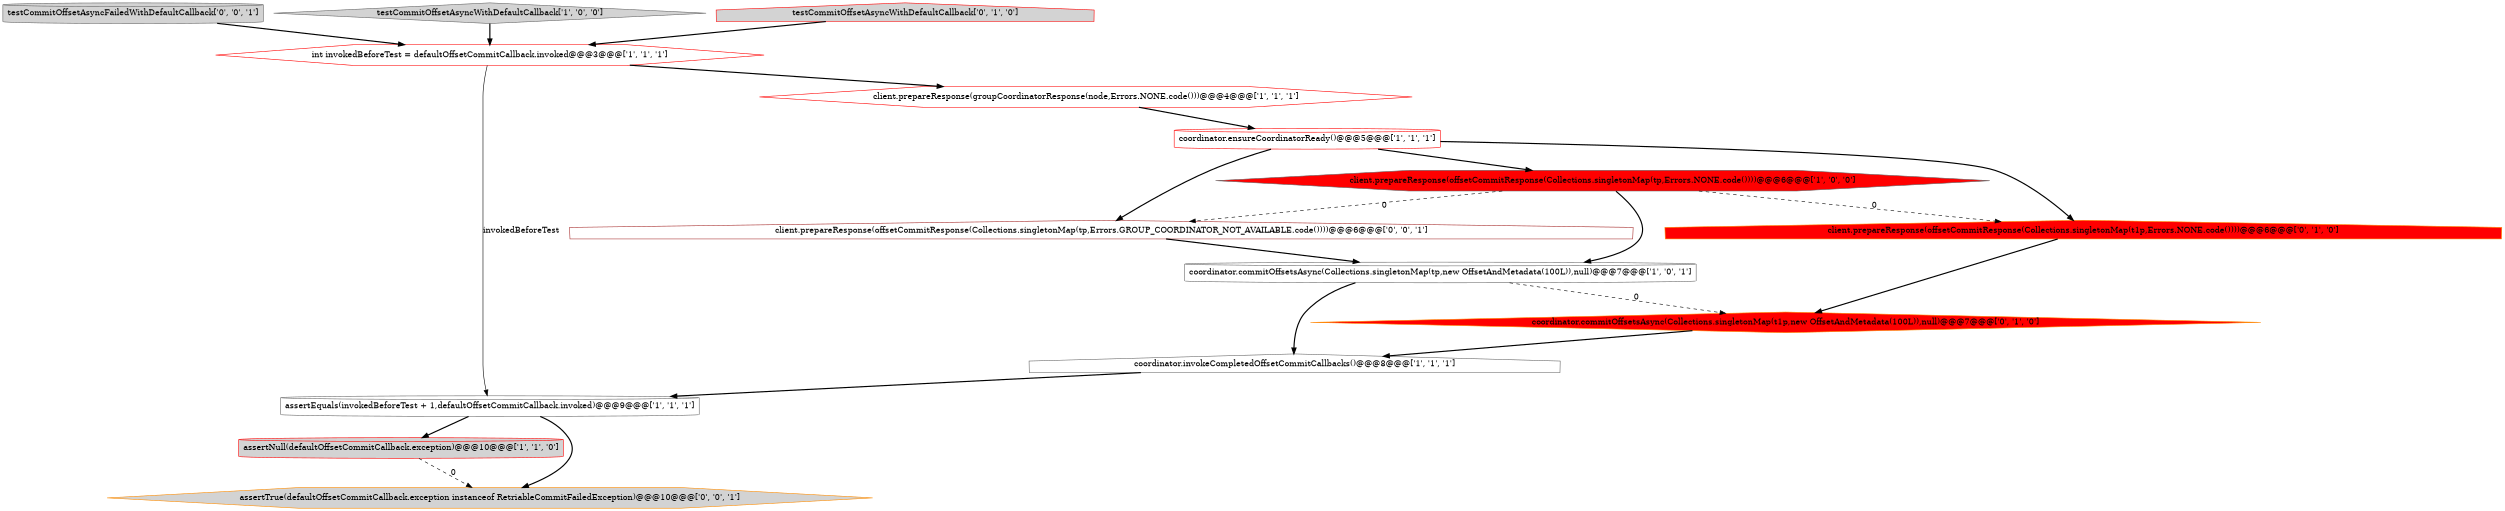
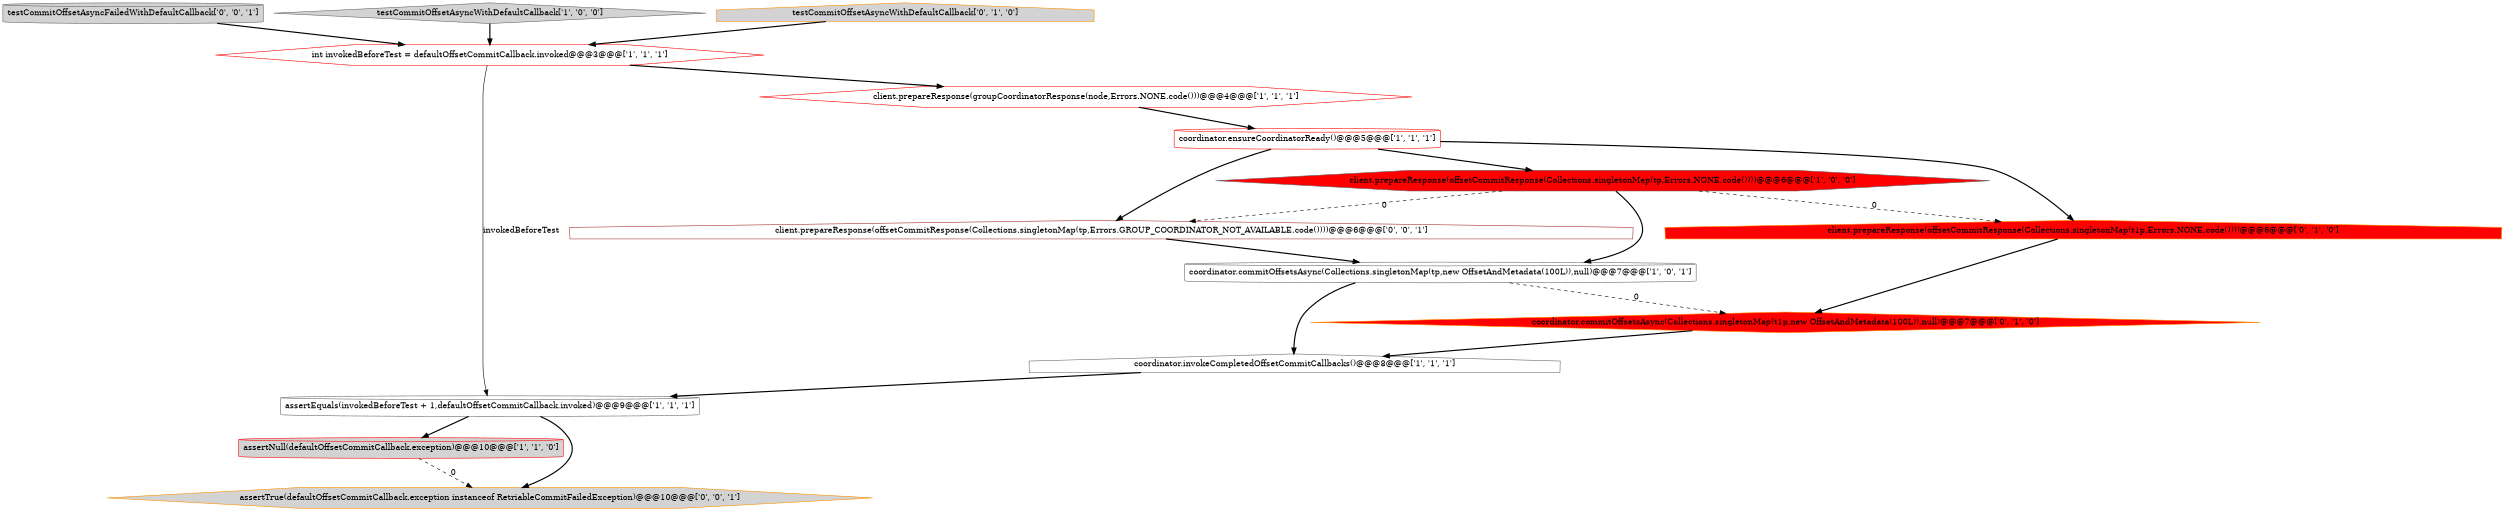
node "testCommitOffsetAsyncWithDefaultCallback['0', '1', '0']": color red -> darkorange
